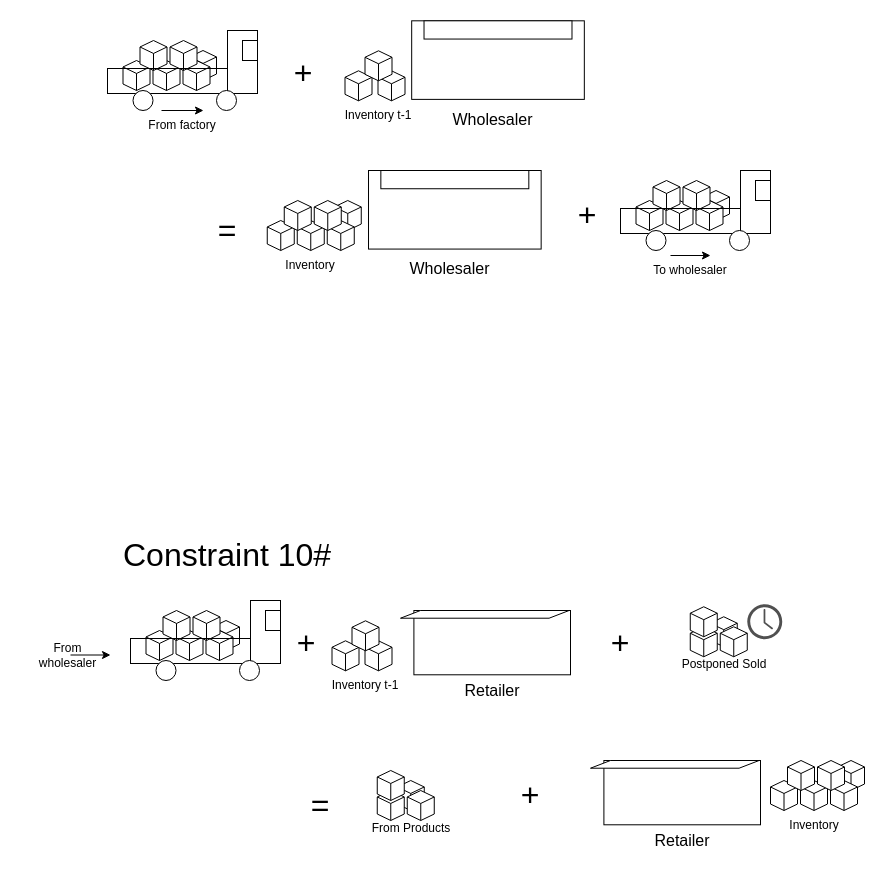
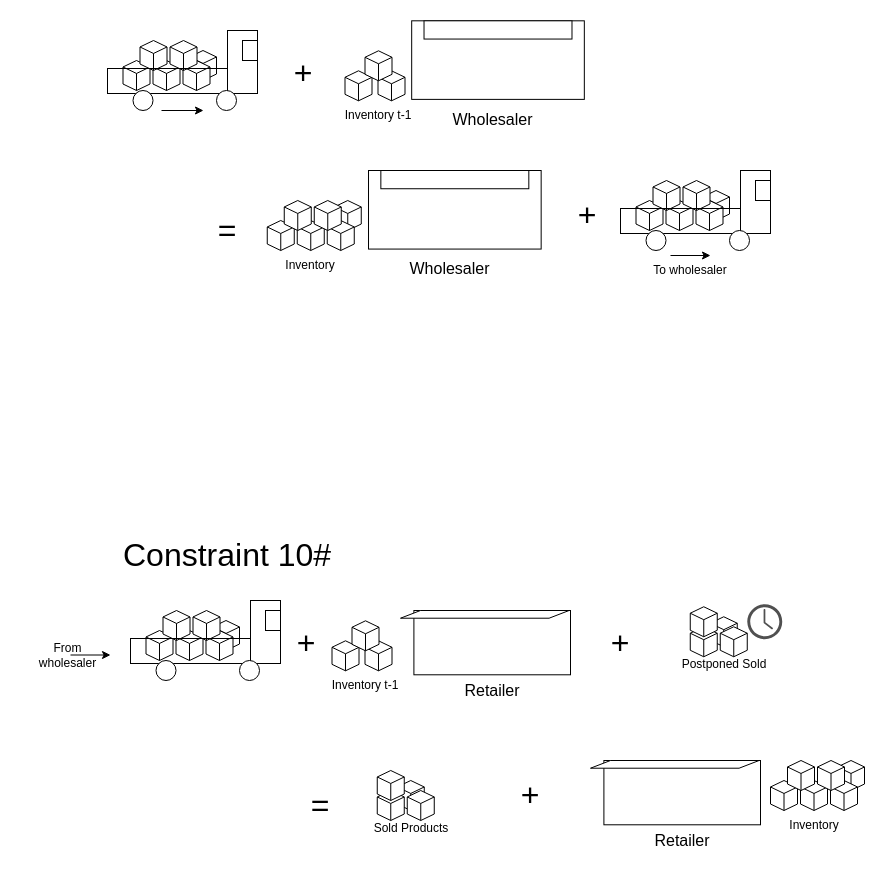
node "From factory": removed
node "From Products": label "From Products" -> "Sold Products"
